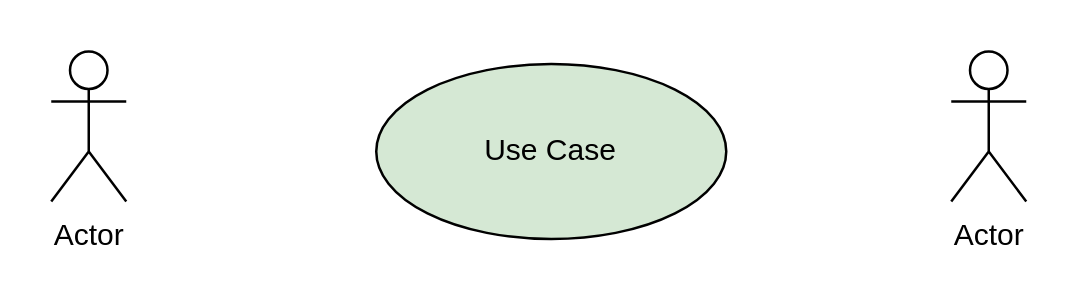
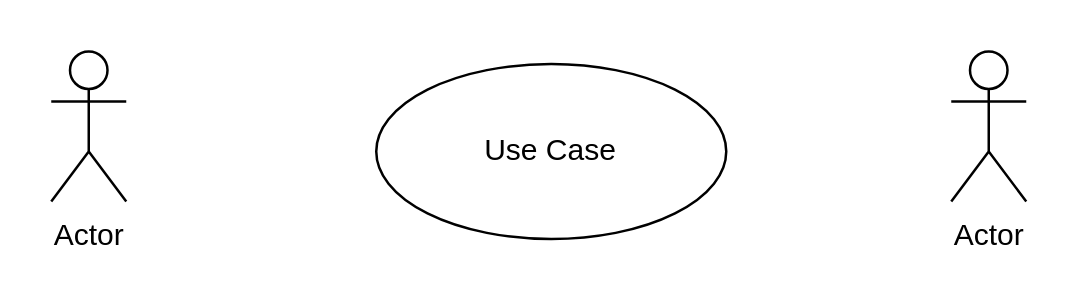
node "Use Case": fillcolor #d5e8d4 -> #ffffff
